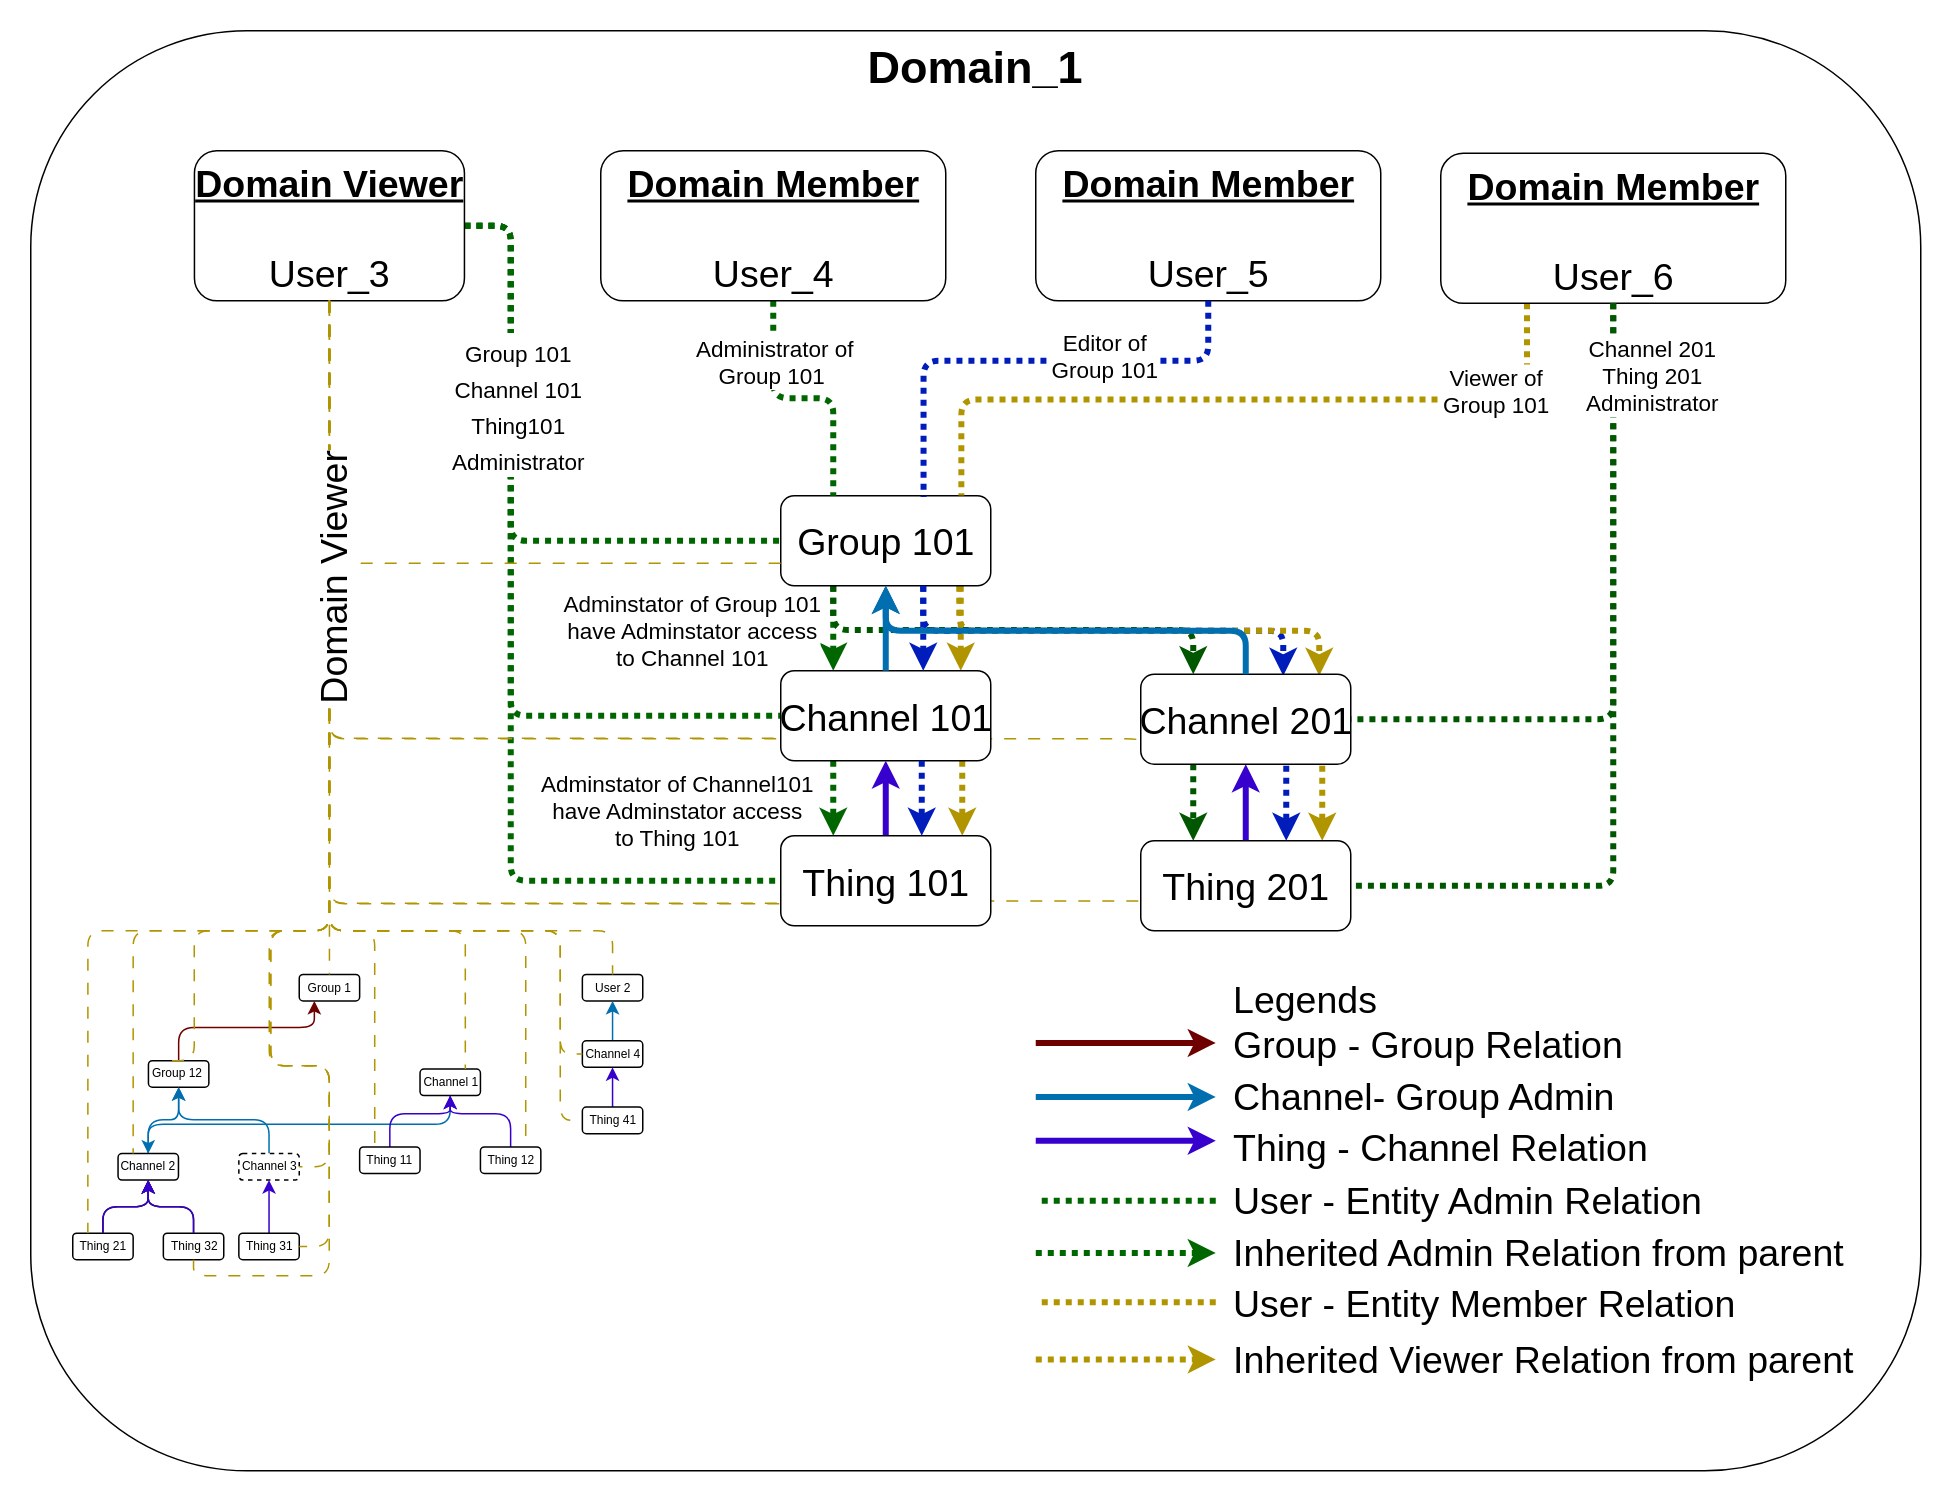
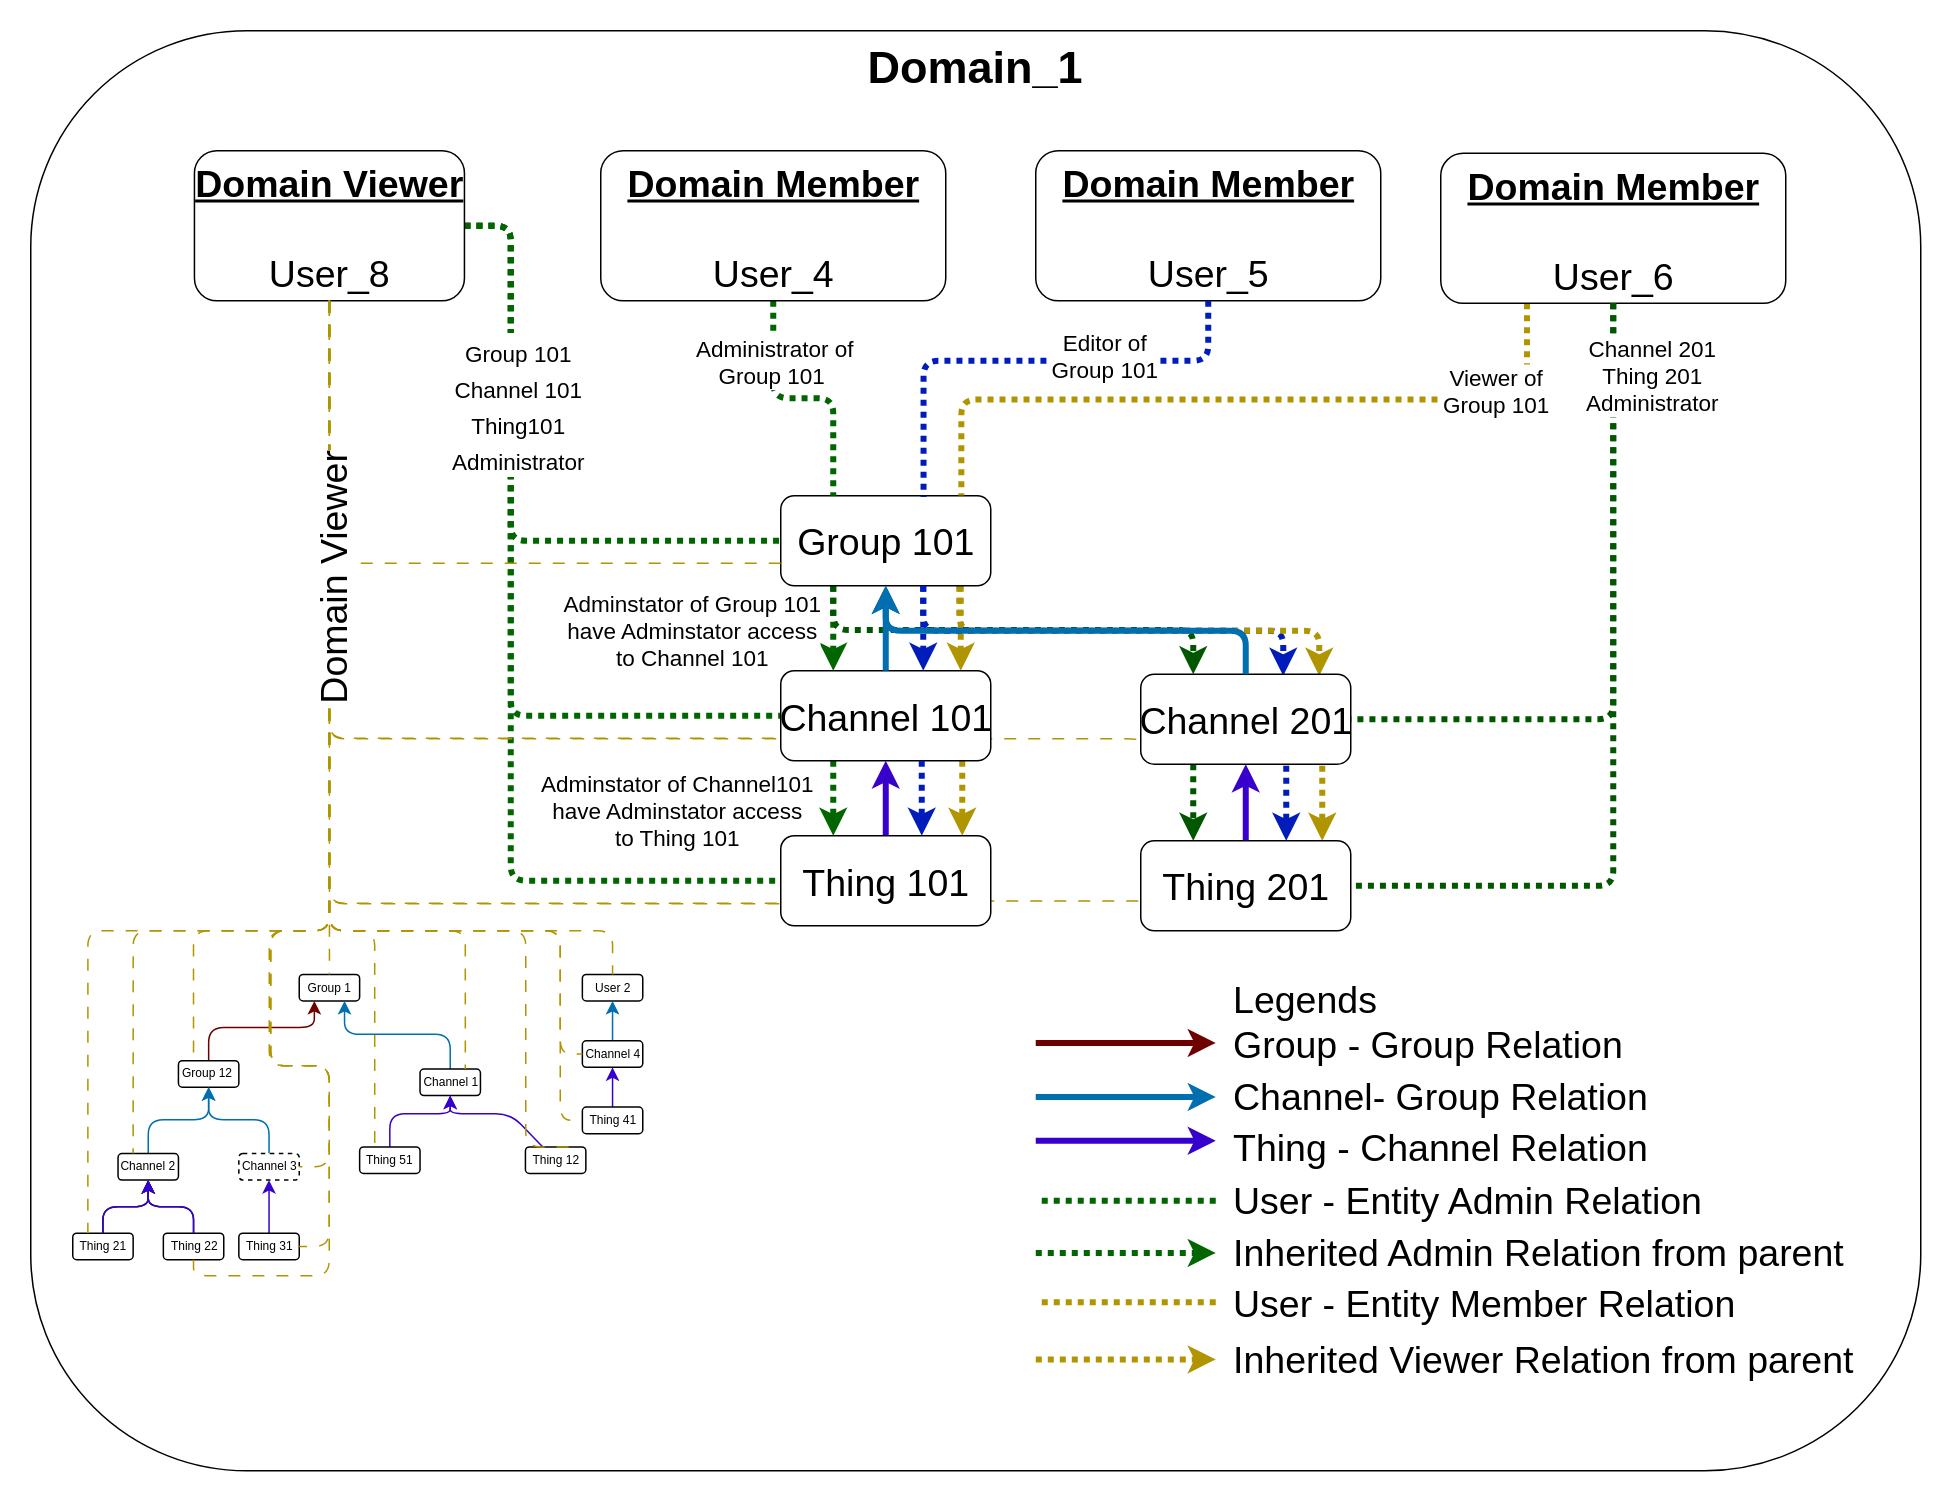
node "Domain Viewer User_3": label "Domain Viewer User_3" -> "Domain Viewer User_8"
node "Group 12": moved (179, 1074) -> (209, 1074)
node "Channel- Group Admin": label "Channel- Group Admin" -> "Channel- Group Relation"
edge "Channel 1" -> "Channel 2": now "Channel 1" -> "Group 1"
node "Thing 11": label "Thing 11" -> "Thing 51"
node "Thing 12": moved (511, 1160) -> (556, 1160)
node "Thing 32": label "Thing 32" -> "Thing 22"
